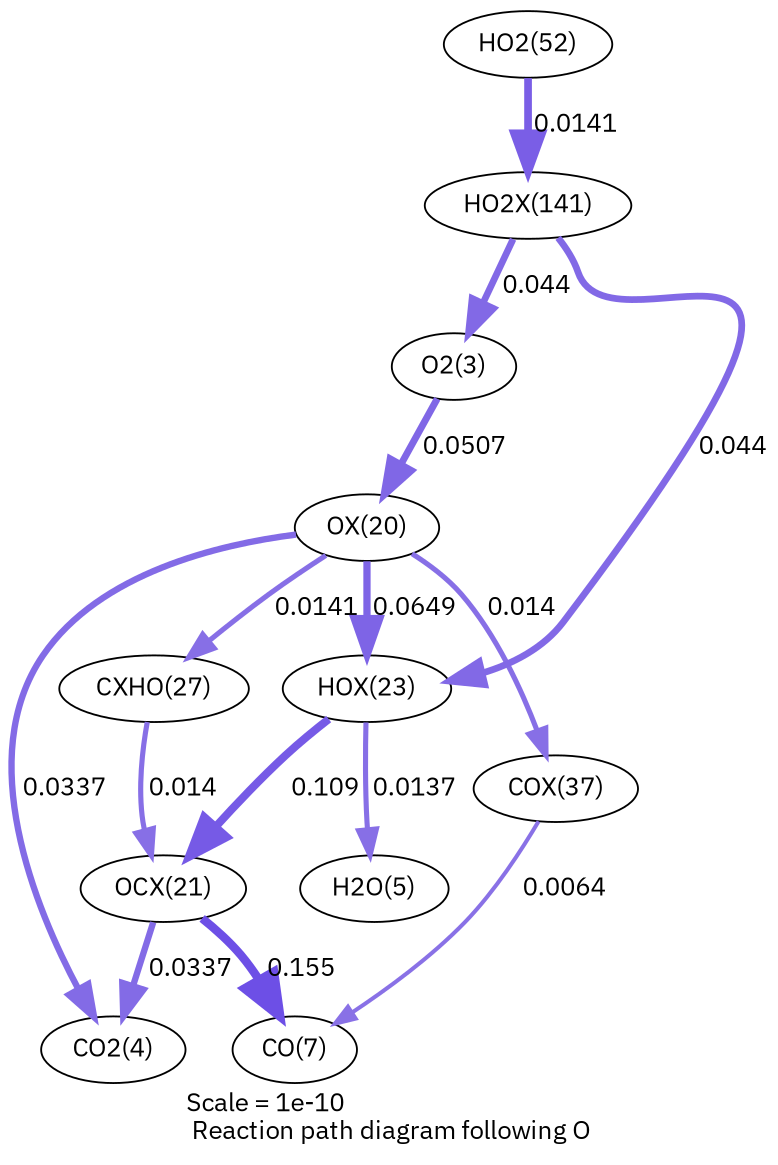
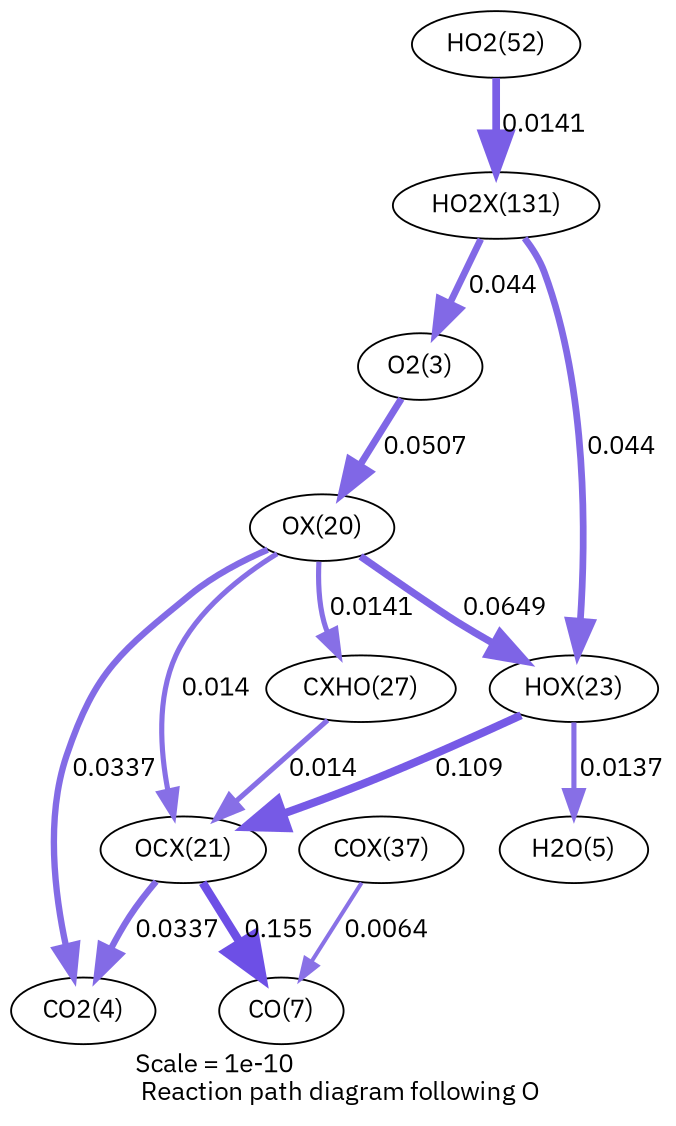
node "HO2X(141)": label "HO2X(141)" -> "HO2X(131)"
edge "OX(20)" -> "COX(37)": now "OX(20)" -> "OCX(21)"
